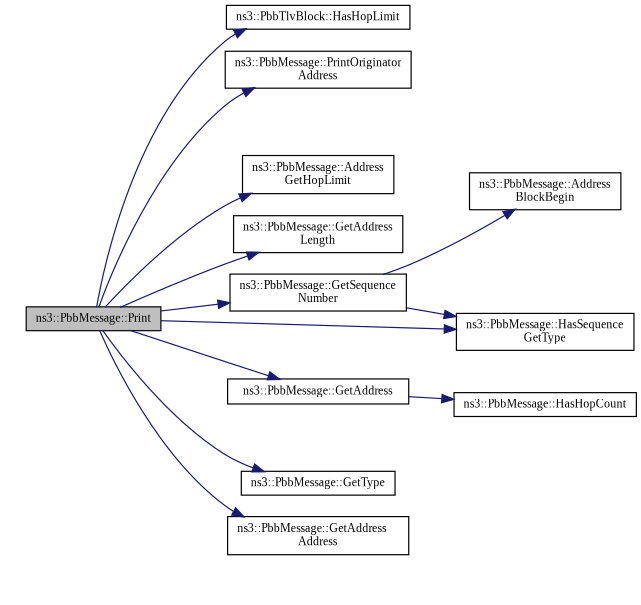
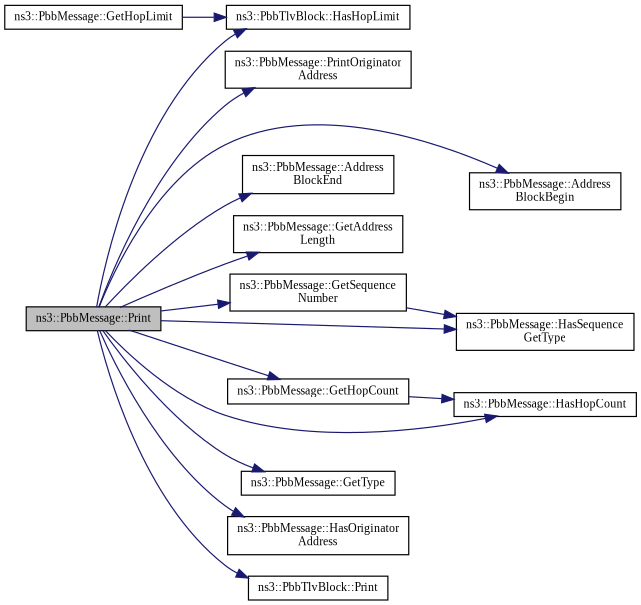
node "ns3::PbbMessage::GetHopLimit": added
node "ns3::PbbMessage::Address GetHopLimit": label "ns3::PbbMessage::Address GetHopLimit" -> "ns3::PbbMessage::Address BlockEnd"
edge "ns3::PbbMessage::GetSequence Number" -> "ns3::PbbMessage::Address BlockBegin": now "ns3::PbbMessage::Print" -> "ns3::PbbMessage::Address BlockBegin"
node "ns3::PbbMessage::GetAddress": label "ns3::PbbMessage::GetAddress" -> "ns3::PbbMessage::GetHopCount"
edge "ns3::PbbMessage::Print" -> "ns3::PbbMessage::HasHopCount": added
node "ns3::PbbMessage::GetAddress Address": label "ns3::PbbMessage::GetAddress Address" -> "ns3::PbbMessage::HasOriginator Address"
node "ns3::PbbTlvBlock::Print": added
